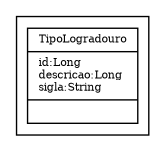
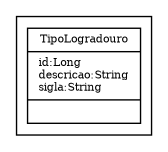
node "TipoLogradouro": text "descricao:Long" -> "descricao:String"
